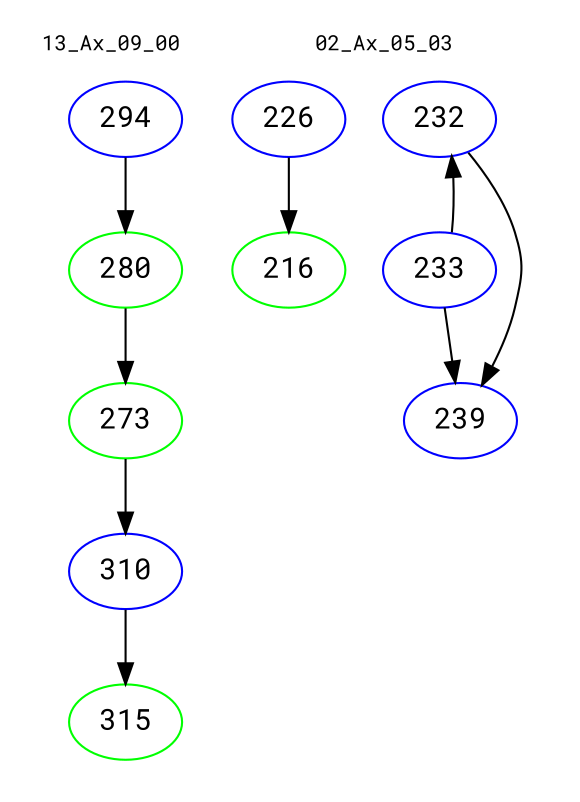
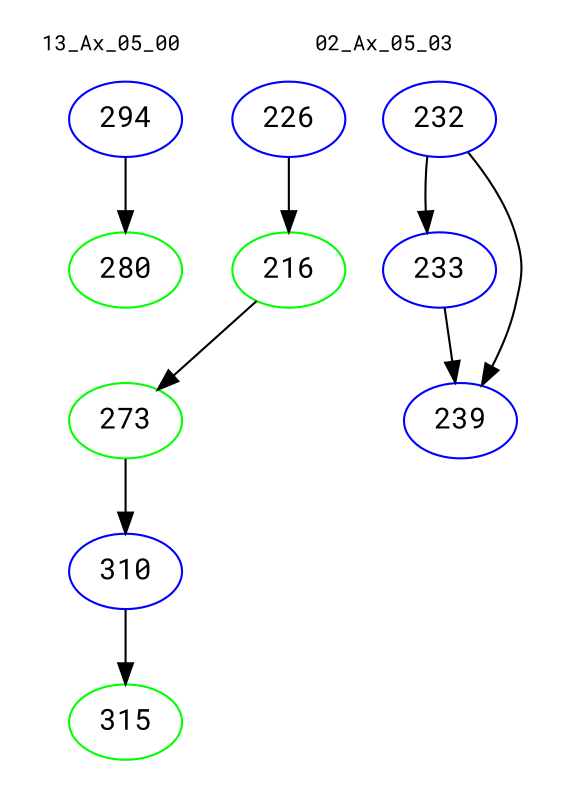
cluster "13_Ax_09_00": label "13_Ax_09_00" -> "13_Ax_05_00"
edge "233" -> "232": reversed
edge "280" -> "273": now "216" -> "273"
